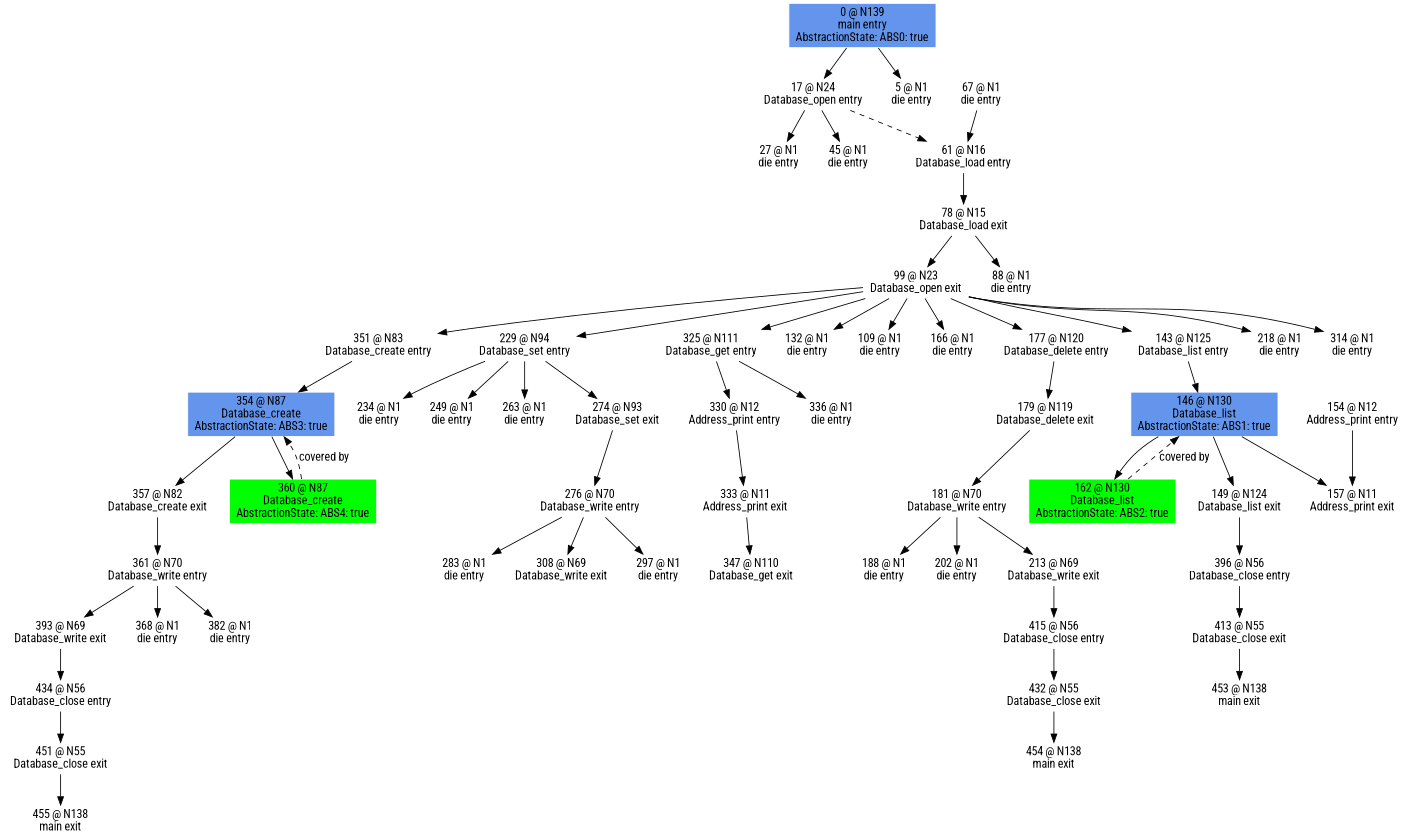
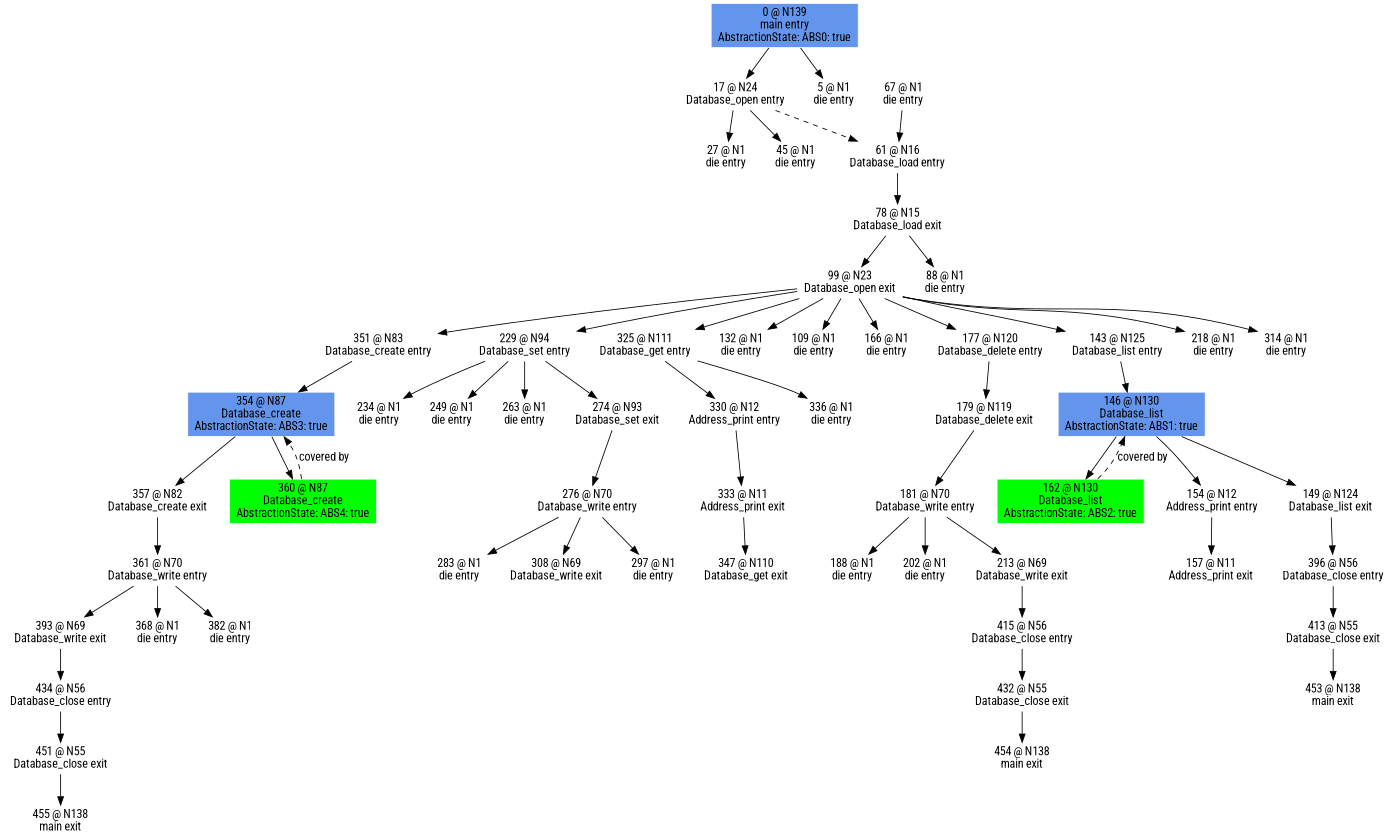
edge "146 @ N130 Database_list AbstractionState: ABS1: true" -> "157 @ N11 Address_print exit": now "146 @ N130 Database_list AbstractionState: ABS1: true" -> "154 @ N12 Address_print entry"
